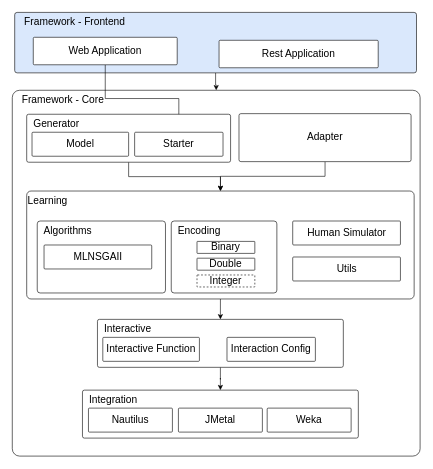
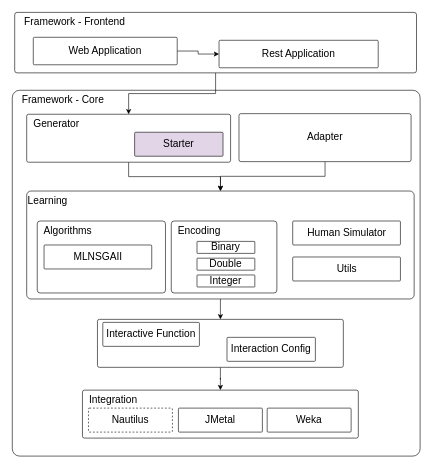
node "Framework - Frontend": fillcolor #dae8fc -> #ffffff
edge "Framework - Frontend" -> "Framework - Core": now "Framework - Frontend" -> "Generator"
edge "Web Application" -> "Starter": now "Web Application" -> "Rest Application"
node "Model": removed
node "Starter": fillcolor #ffffff -> #e1d5e7
node "Integer": style dashed -> solid
node "Interactive Function": moved (151, 350) -> (151, 335)
node "Nautilus": style solid -> dashed
